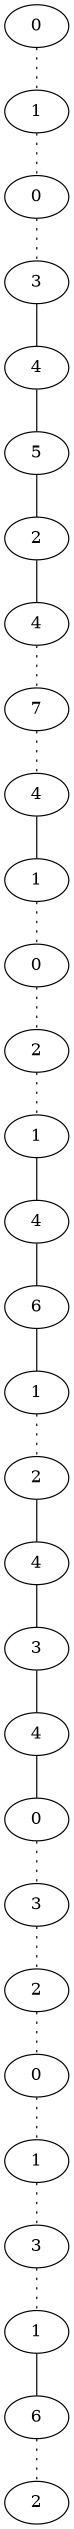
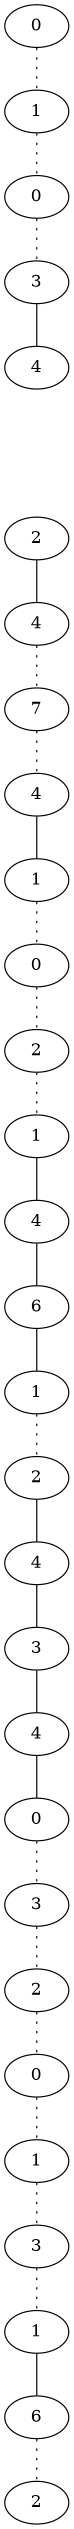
node "5": removed
